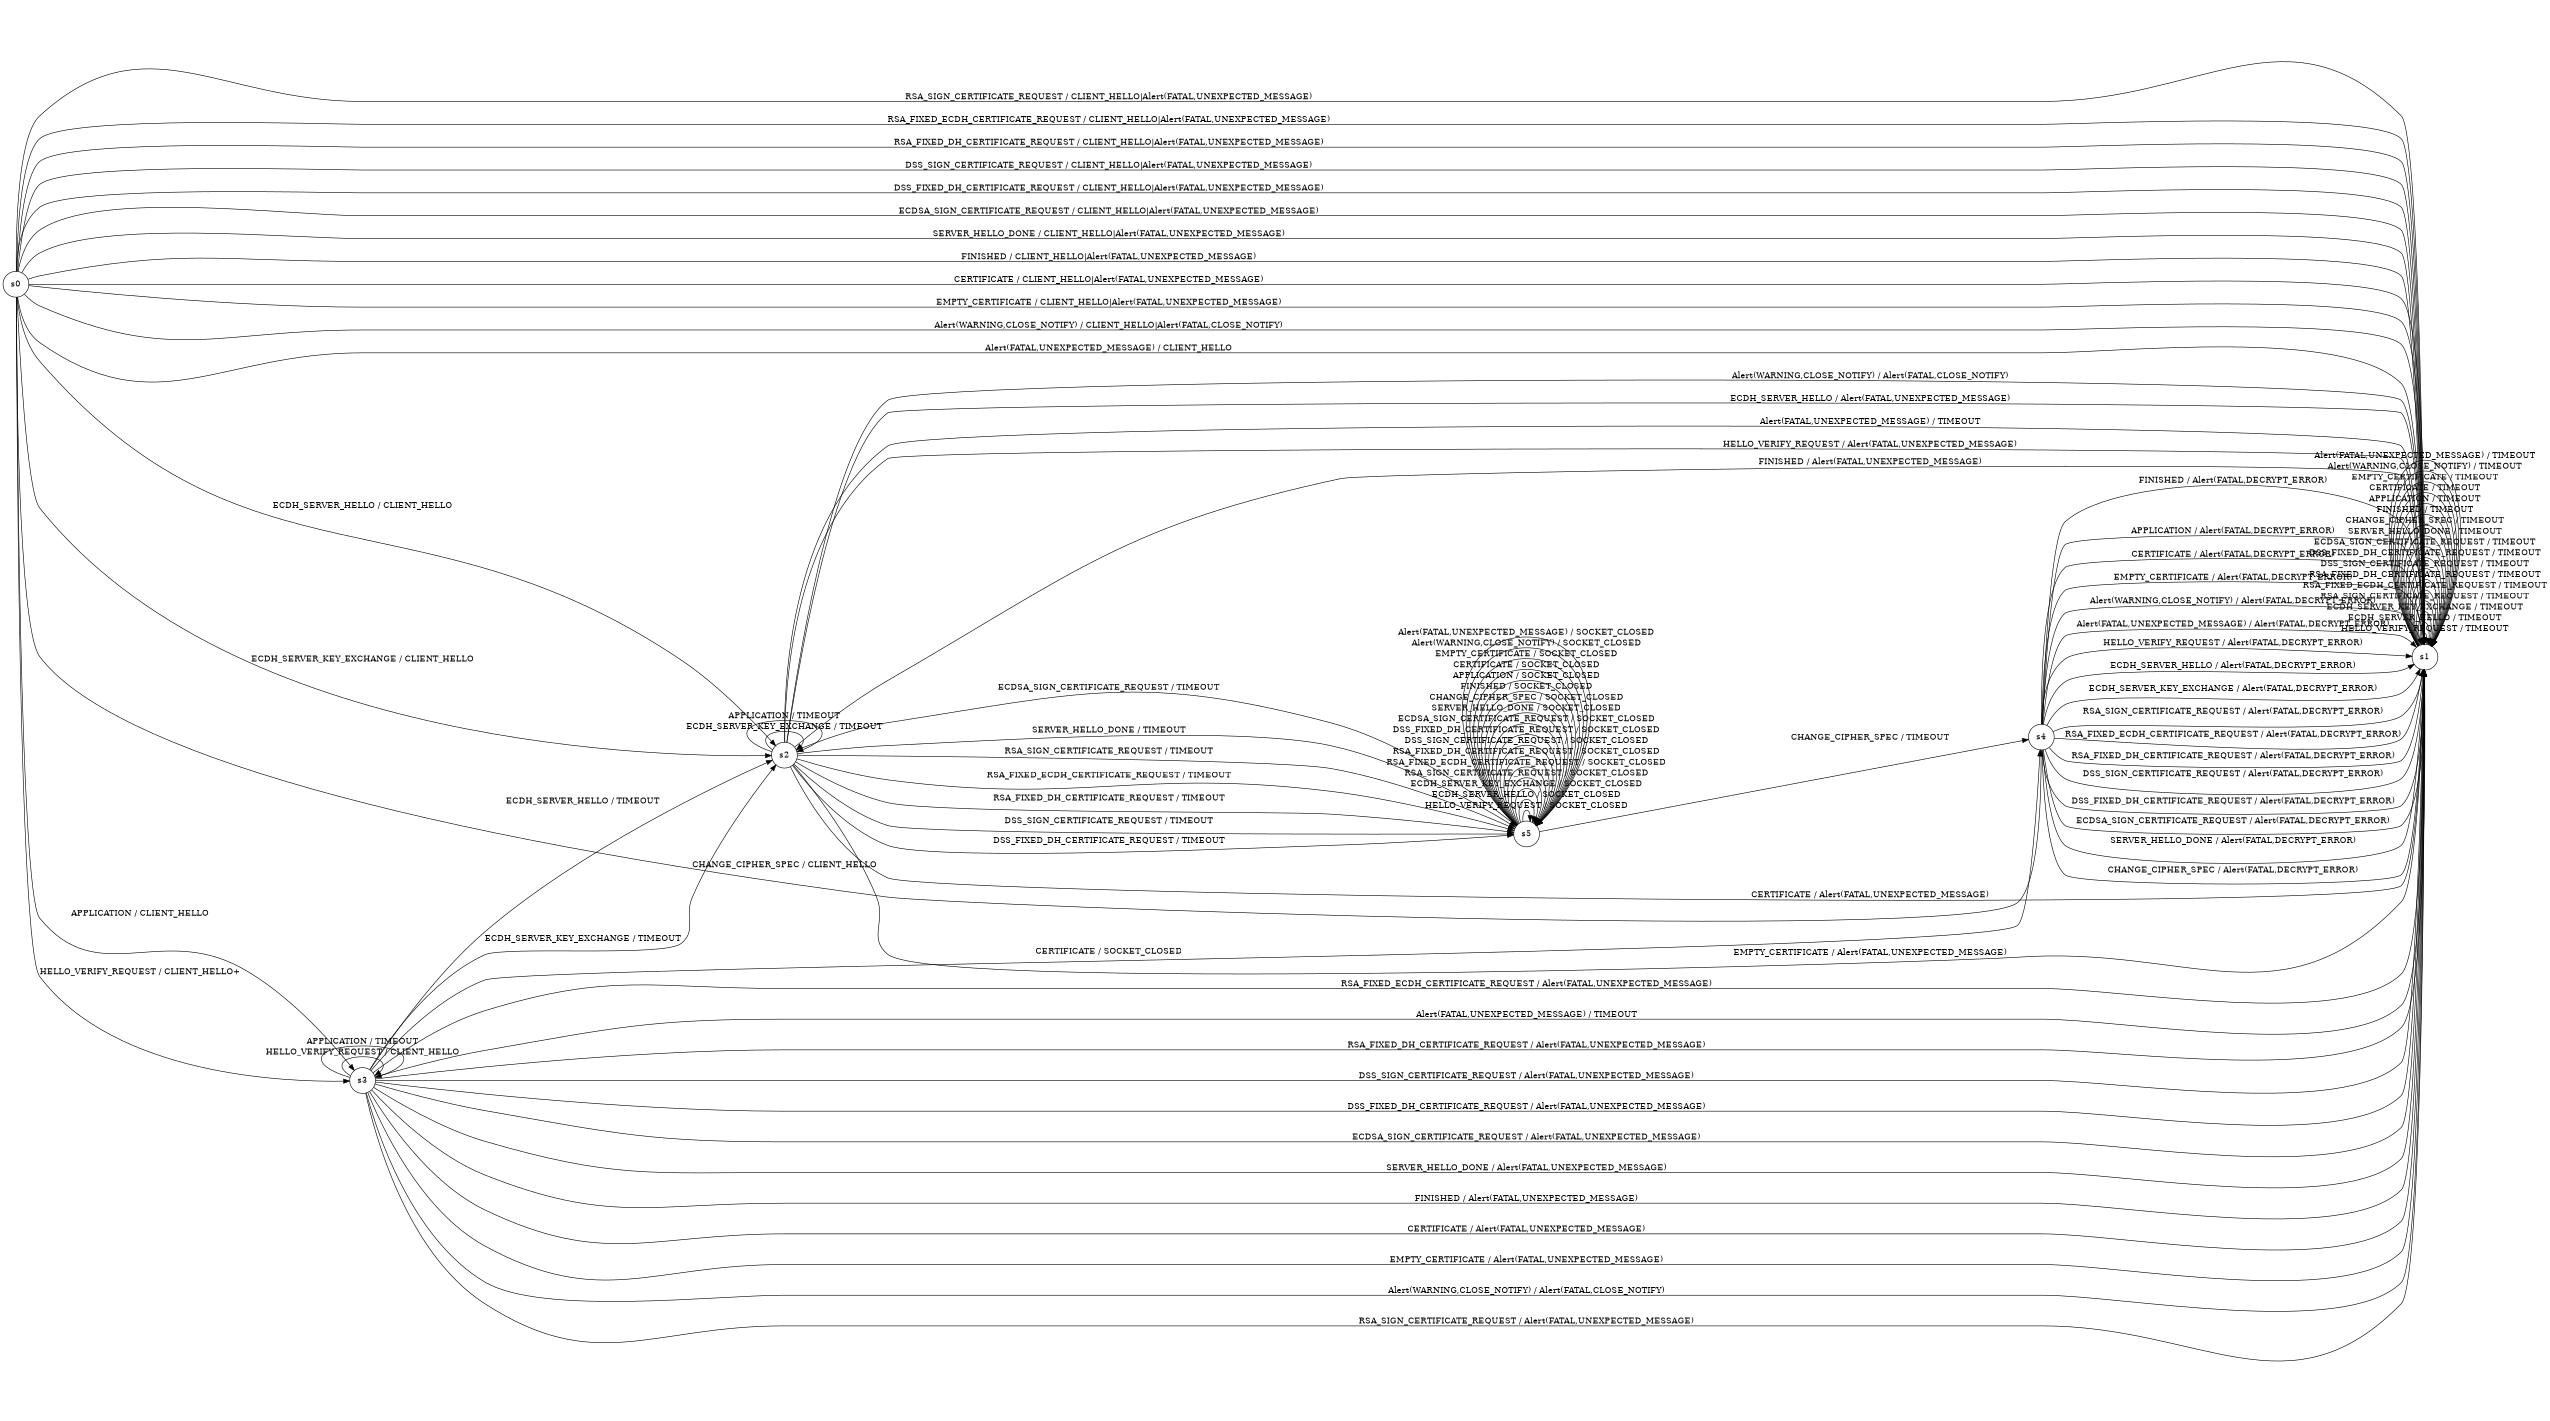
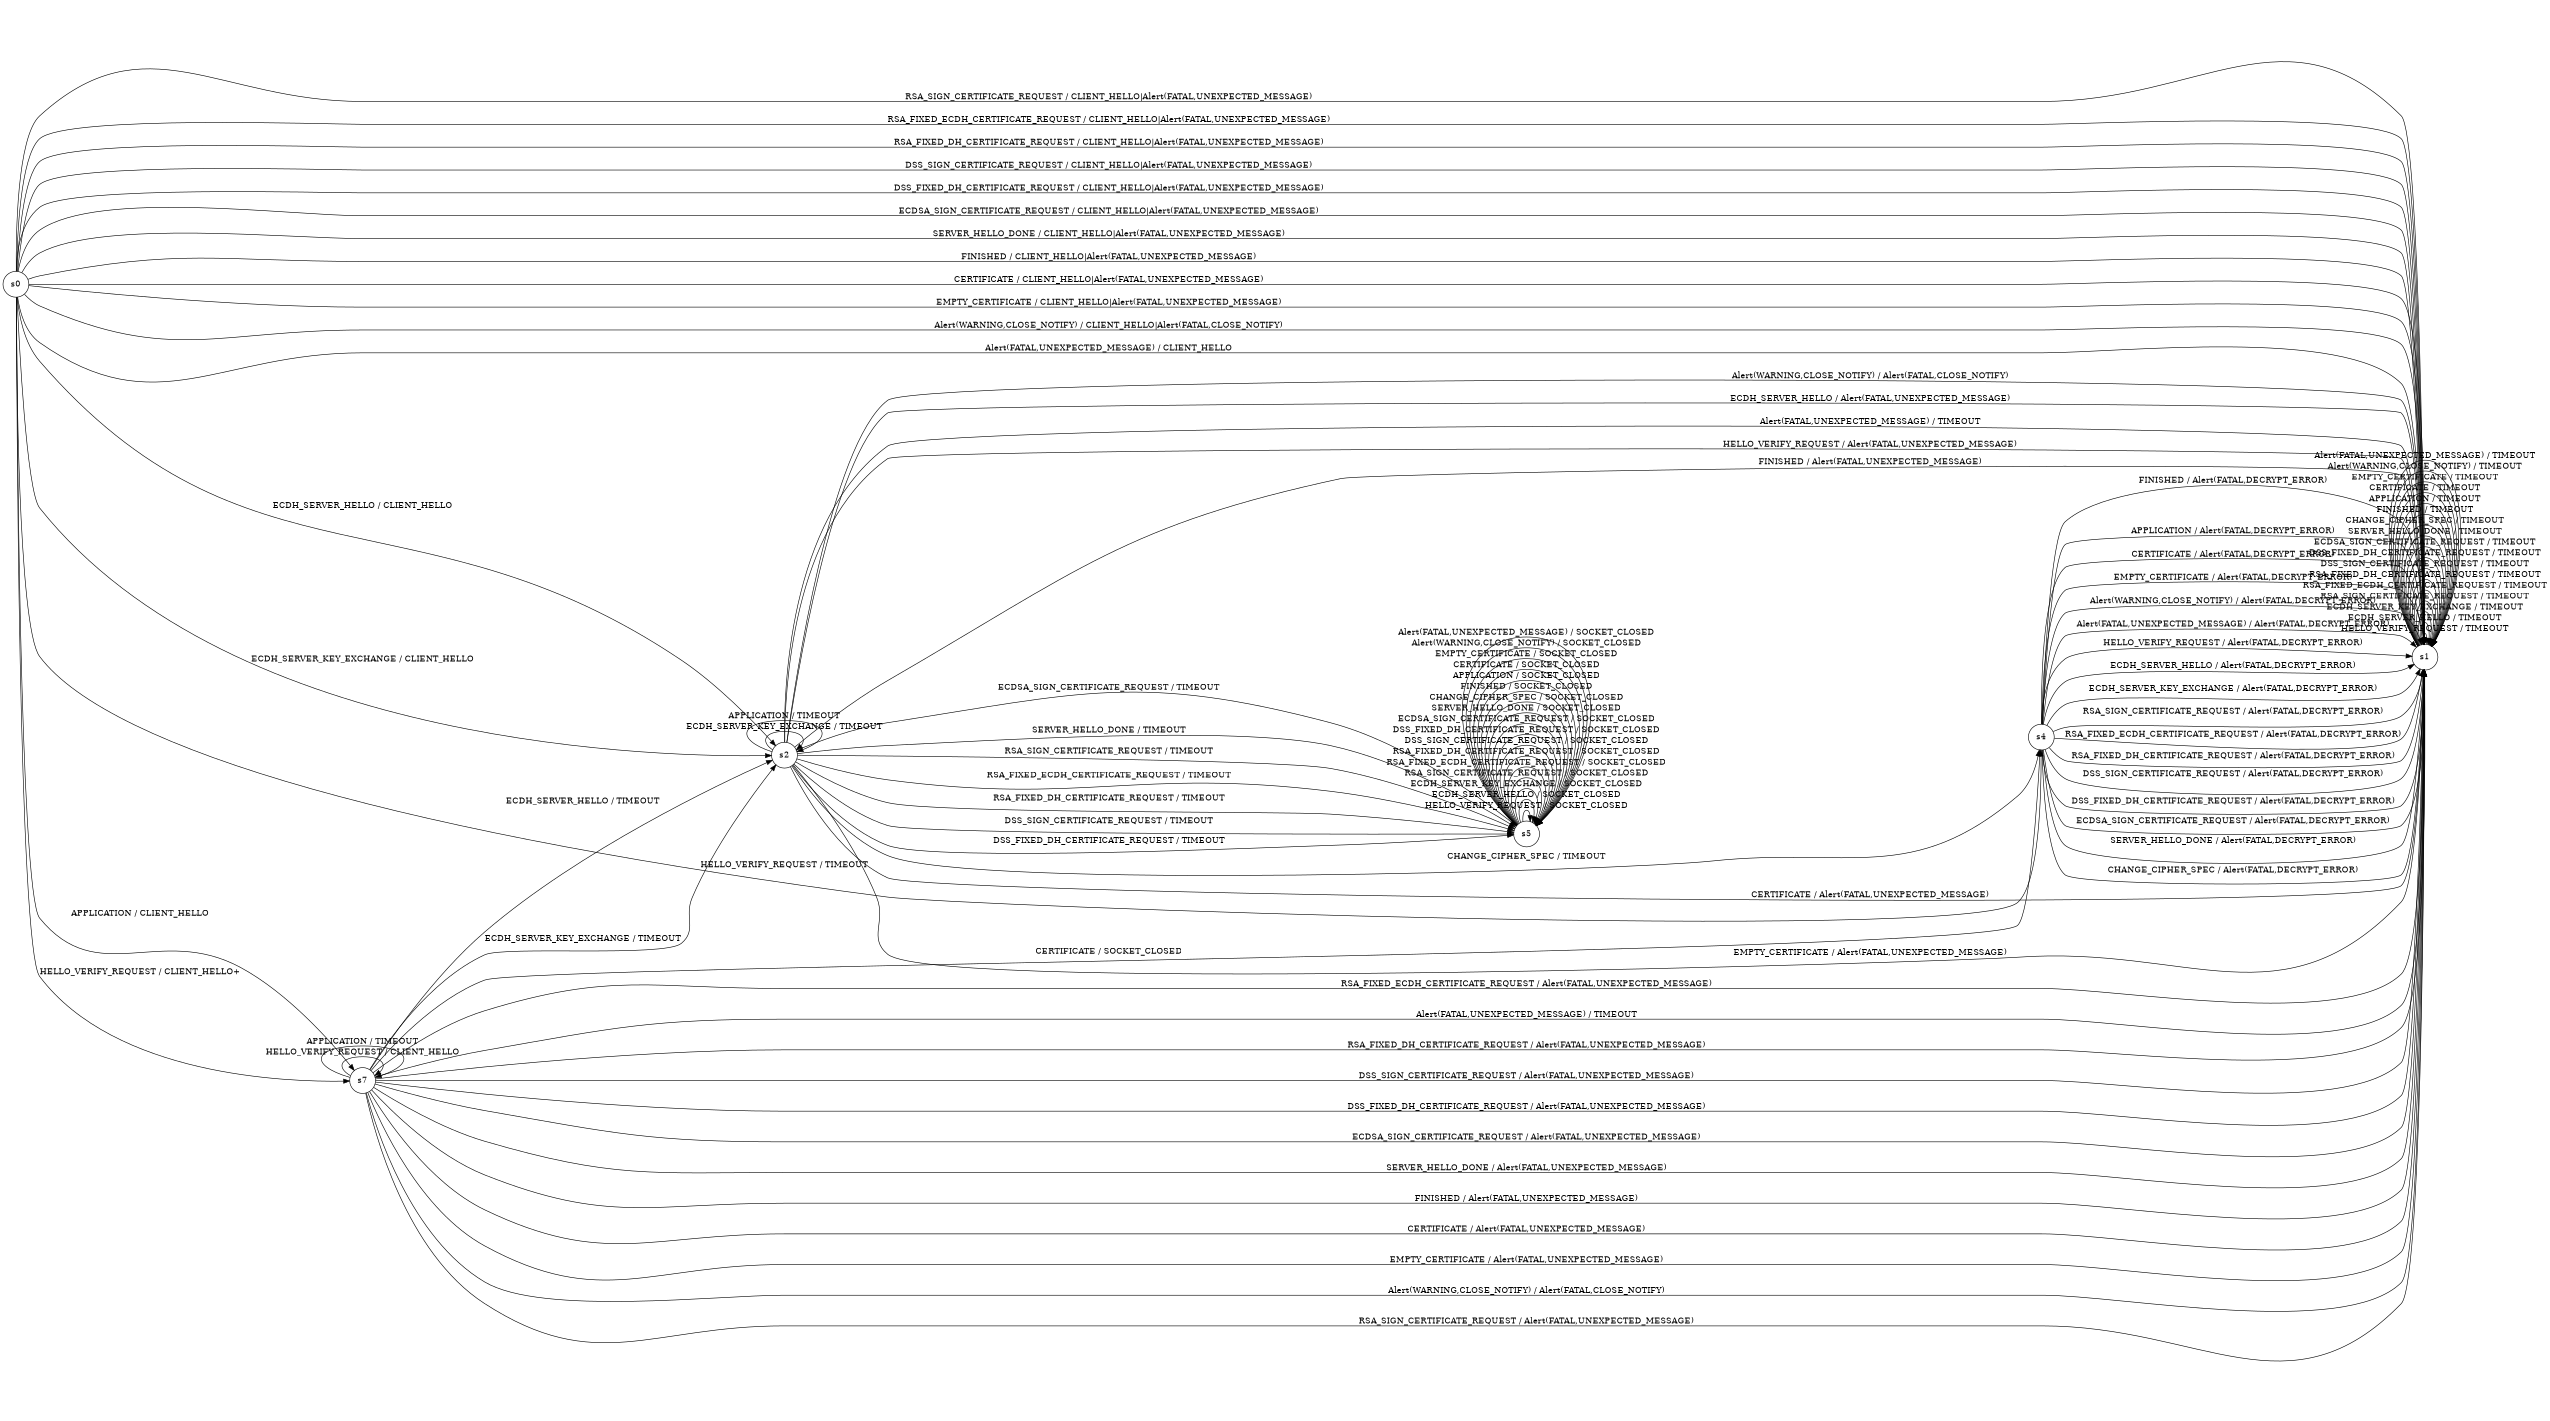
edge "s5" -> "s4": now "s2" -> "s4"
edge "s0" -> "s4": label "CHANGE_CIPHER_SPEC / CLIENT_HELLO" -> "HELLO_VERIFY_REQUEST / TIMEOUT"
node "s3": label "s3" -> "s7"
